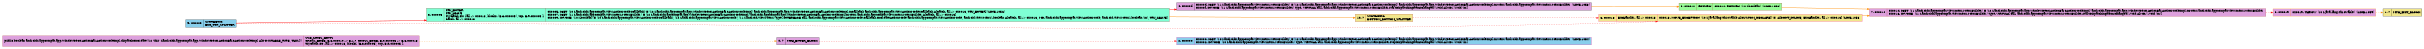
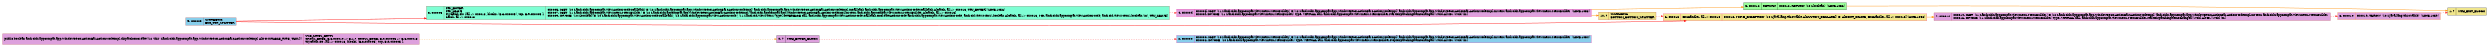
node "4: 0x000d": color black -> deeppink
node "5: 0x0012": color brown -> black
edge "5: 0x0012" -> "7: 0x0014": now "5: 0x0012" -> "1: ?"
edge "3: 0x0005" -> "4: 0x000d": style bold -> dashed
edge "8: 0x0019" -> "1: ?": color darkorange -> red
edge "3: 0x0005" -> "10: ?": now "4: 0x000d" -> "10: ?"
node "9: 0x0005": color black -> brown
edge "9: 0x0005" -> "6: 0x0013": style dashed -> bold
